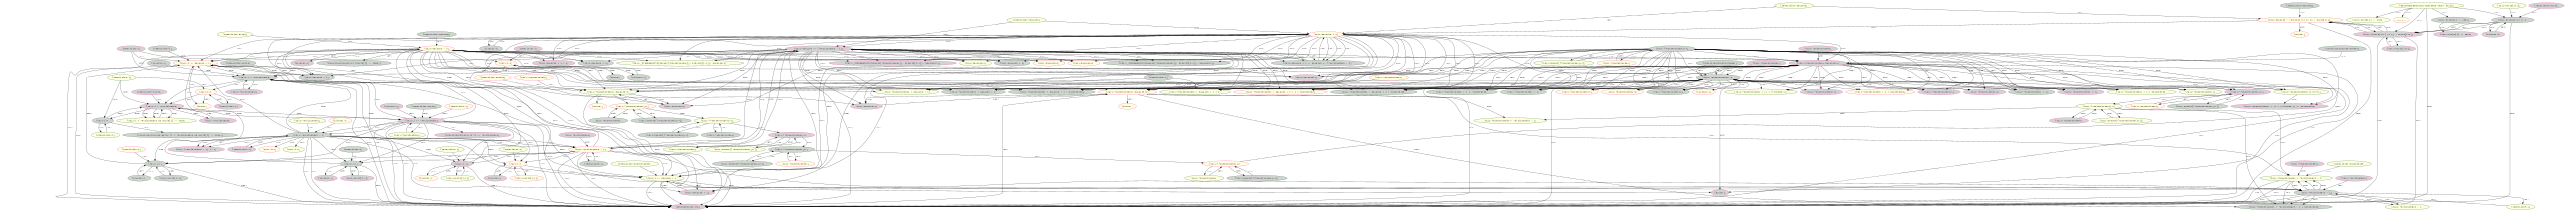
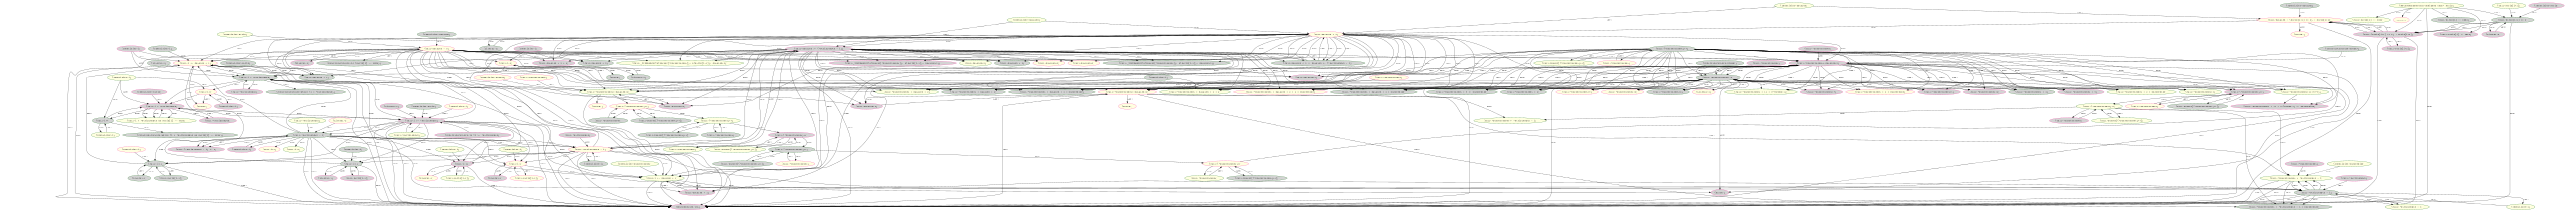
edge "(Call,strip[i] == 0xd8)" -> "(Call,strip[i] != 0xff)": now "(MethodParameterIn,unsigned char* strip)" -> "(Call,strip[i] != 0xff)"
edge "(Call,datalen >= (*striplength - i))" -> "(Call,datalen + 2 + 6)": added, label "DDG:"
node "(ControlStructure,while (i < *striplength))": added
edge "(Call,i >= *striplength)" -> "(ControlStructure,if (i >= *striplength))": reversed
